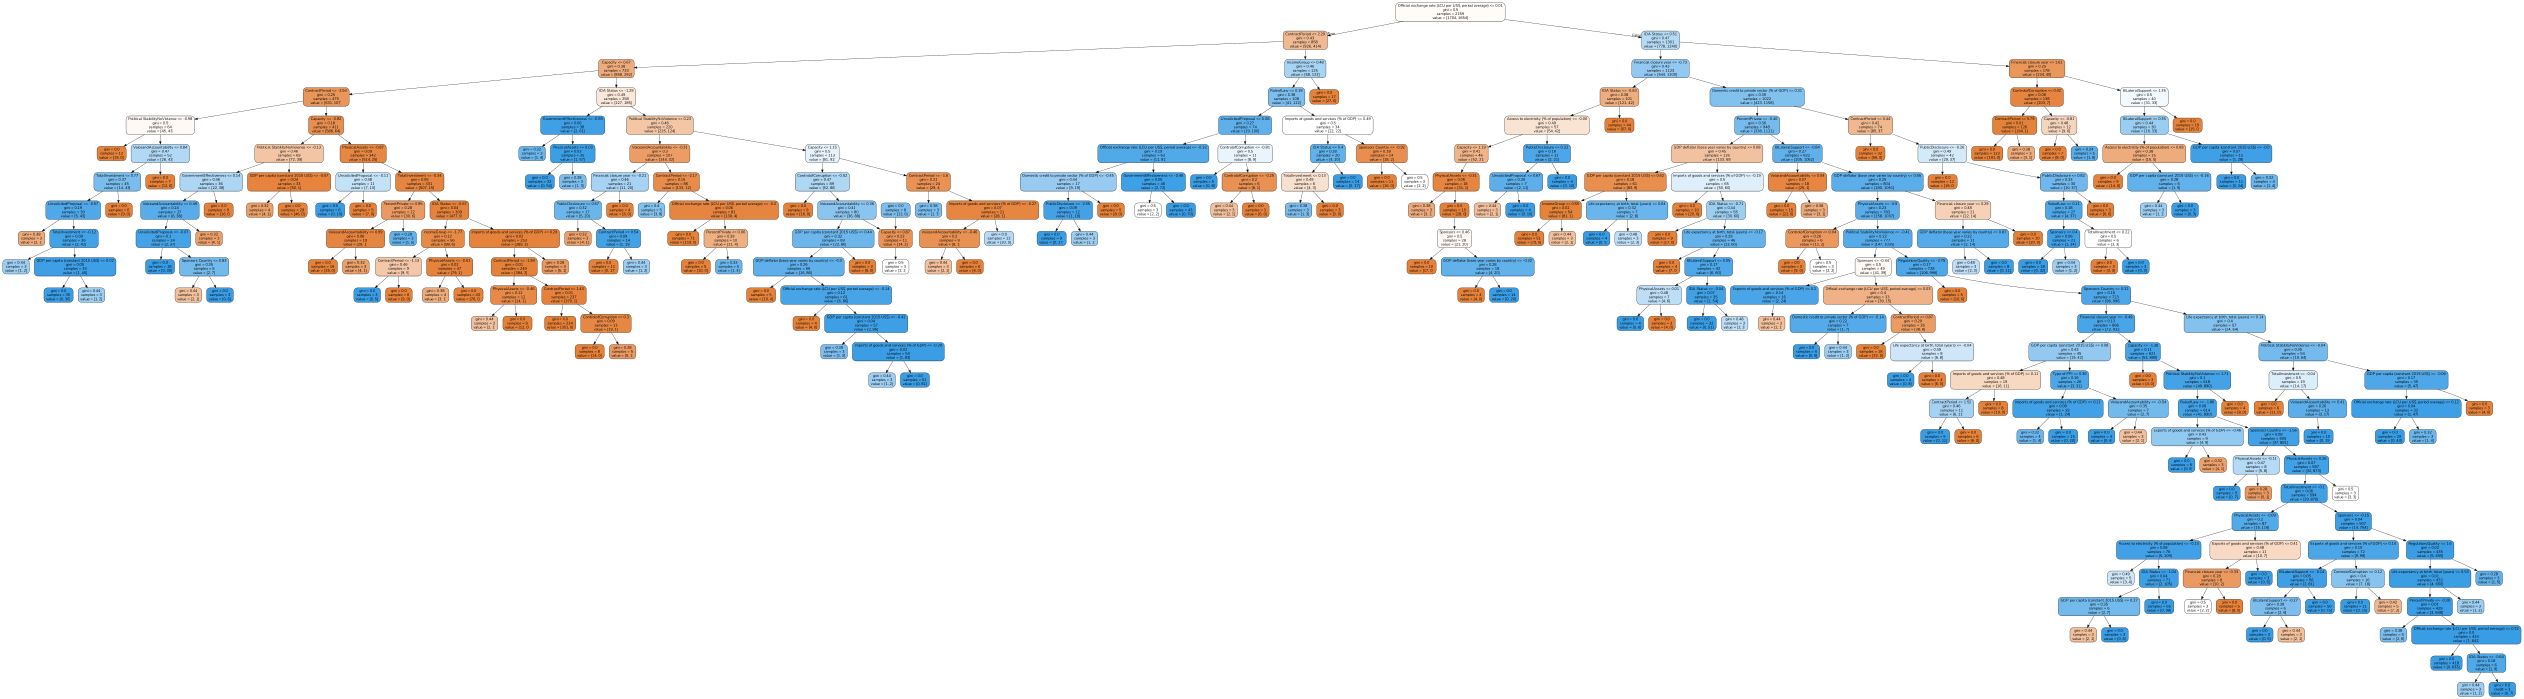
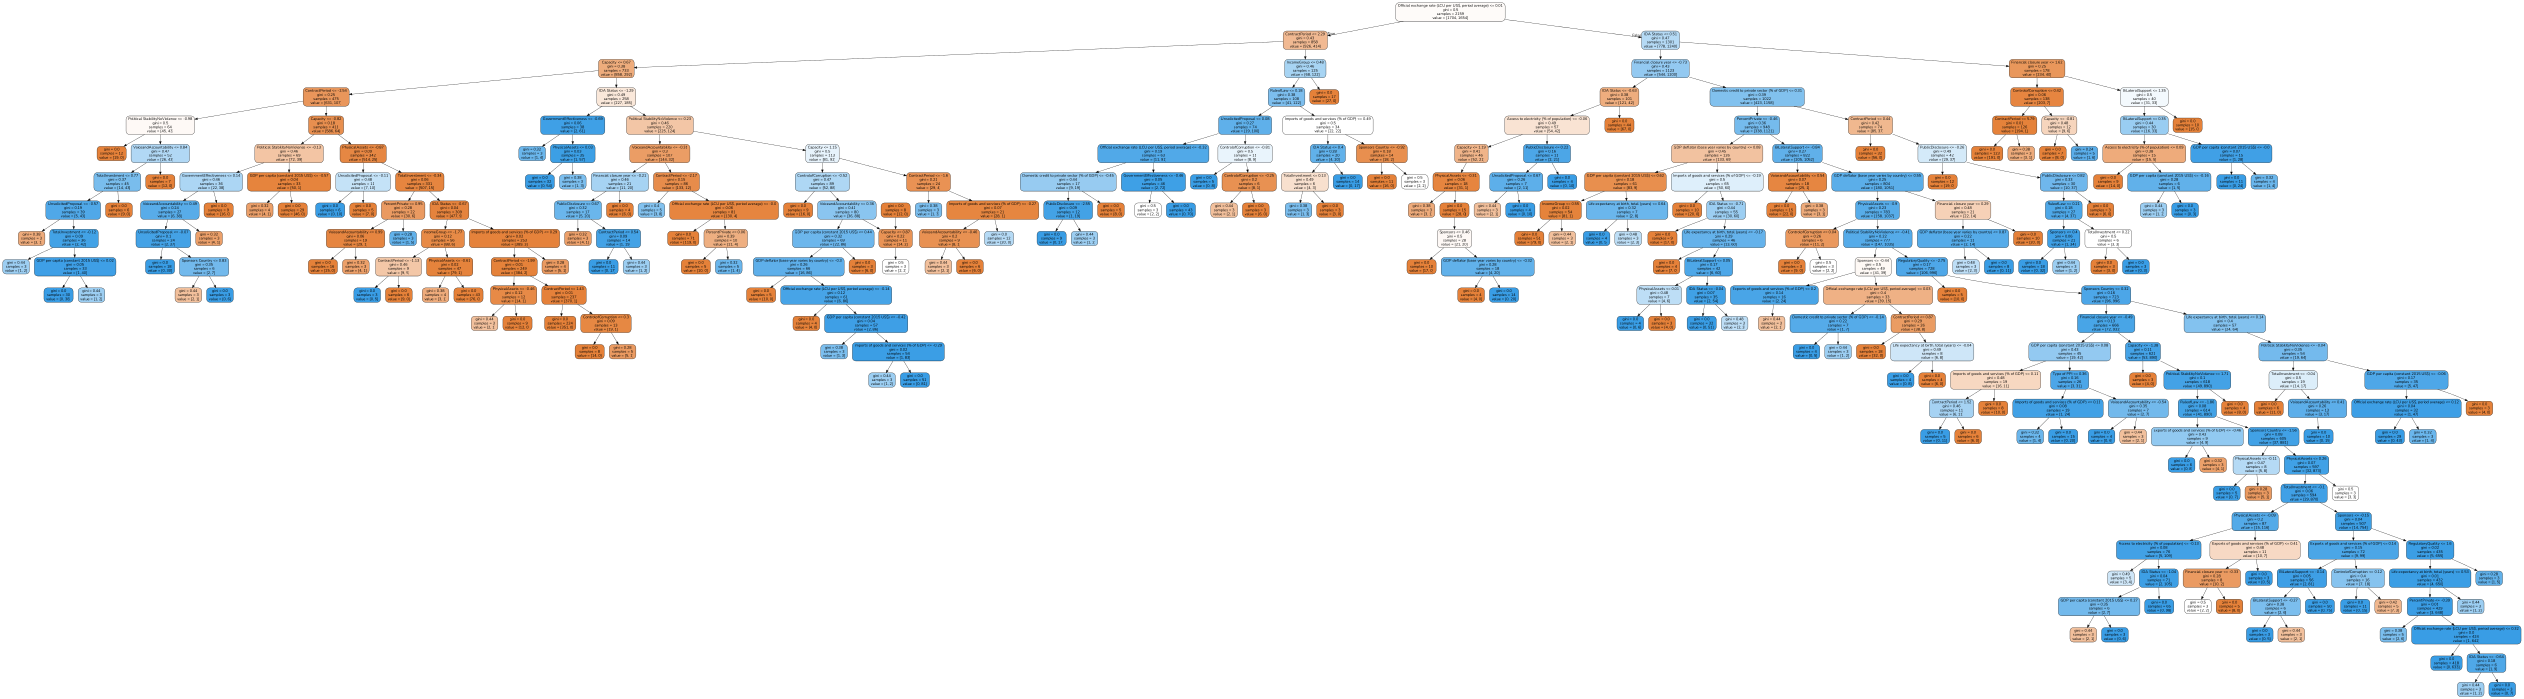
node "gini = 0.0 samples = 8 value = [12, 0]": fillcolor #7bbeee -> #e58139
node "gini = 0.0 samples = 11 value = [0, 17]": fillcolor #e5823a -> #399de5
node "gini = 0.0 credit = 3 value = [0, 7]": label "gini = 0.0 credit = 3 value = [0, 7]" -> "gini = 0.0 samples = 3 value = [0, 7]"
